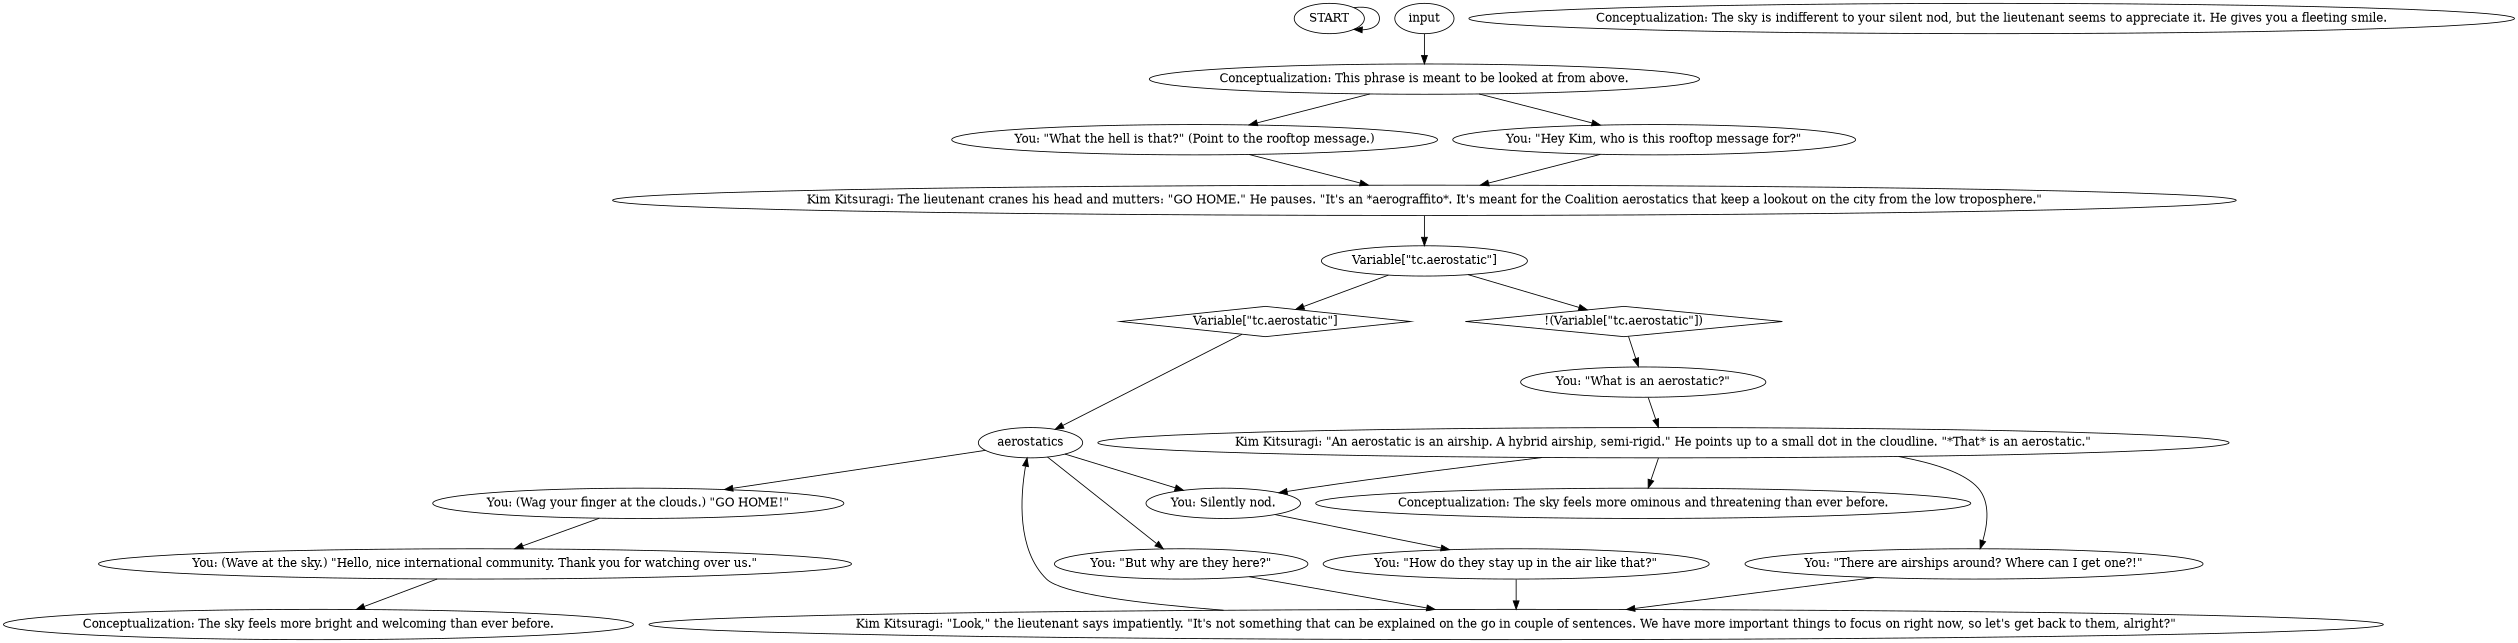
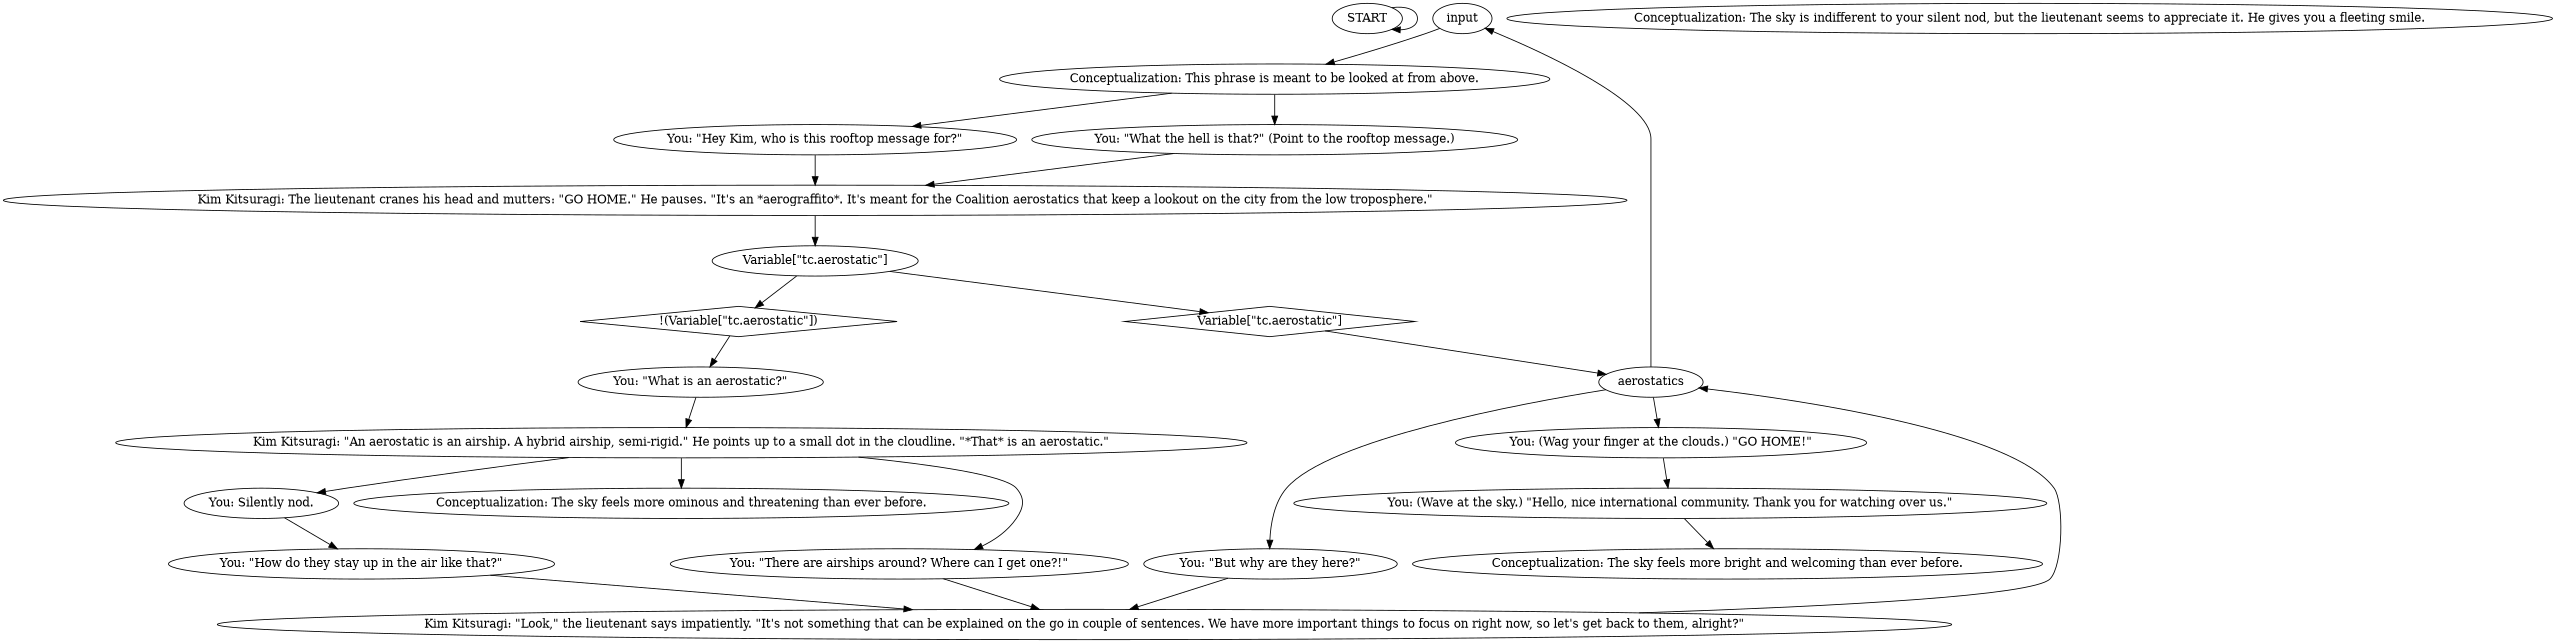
edge "aerostatics" -> "You: Silently nod.": now "aerostatics" -> "input"
